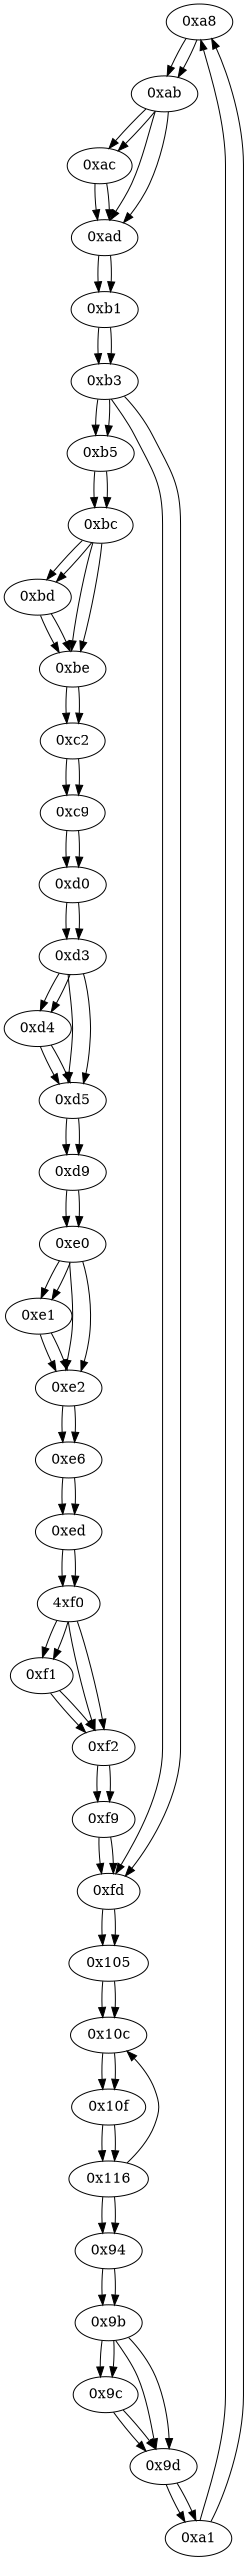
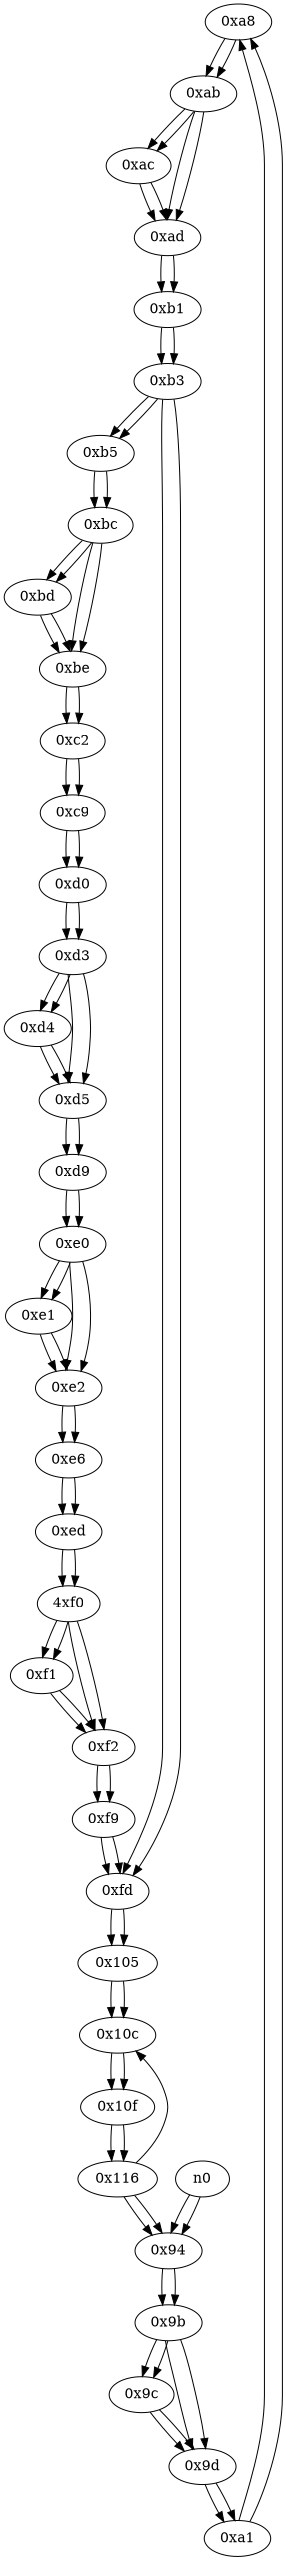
node "n0": added
